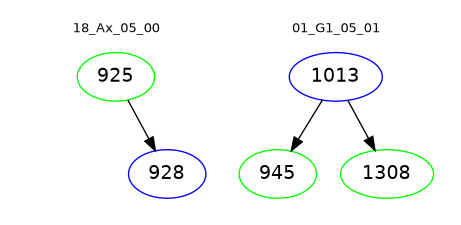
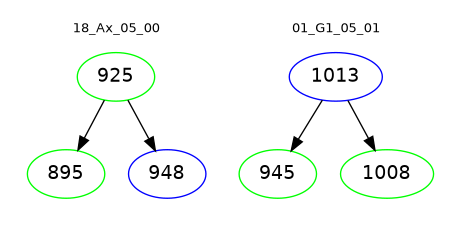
node "895": added
node "928": label "928" -> "948"
node "1308": label "1308" -> "1008"
